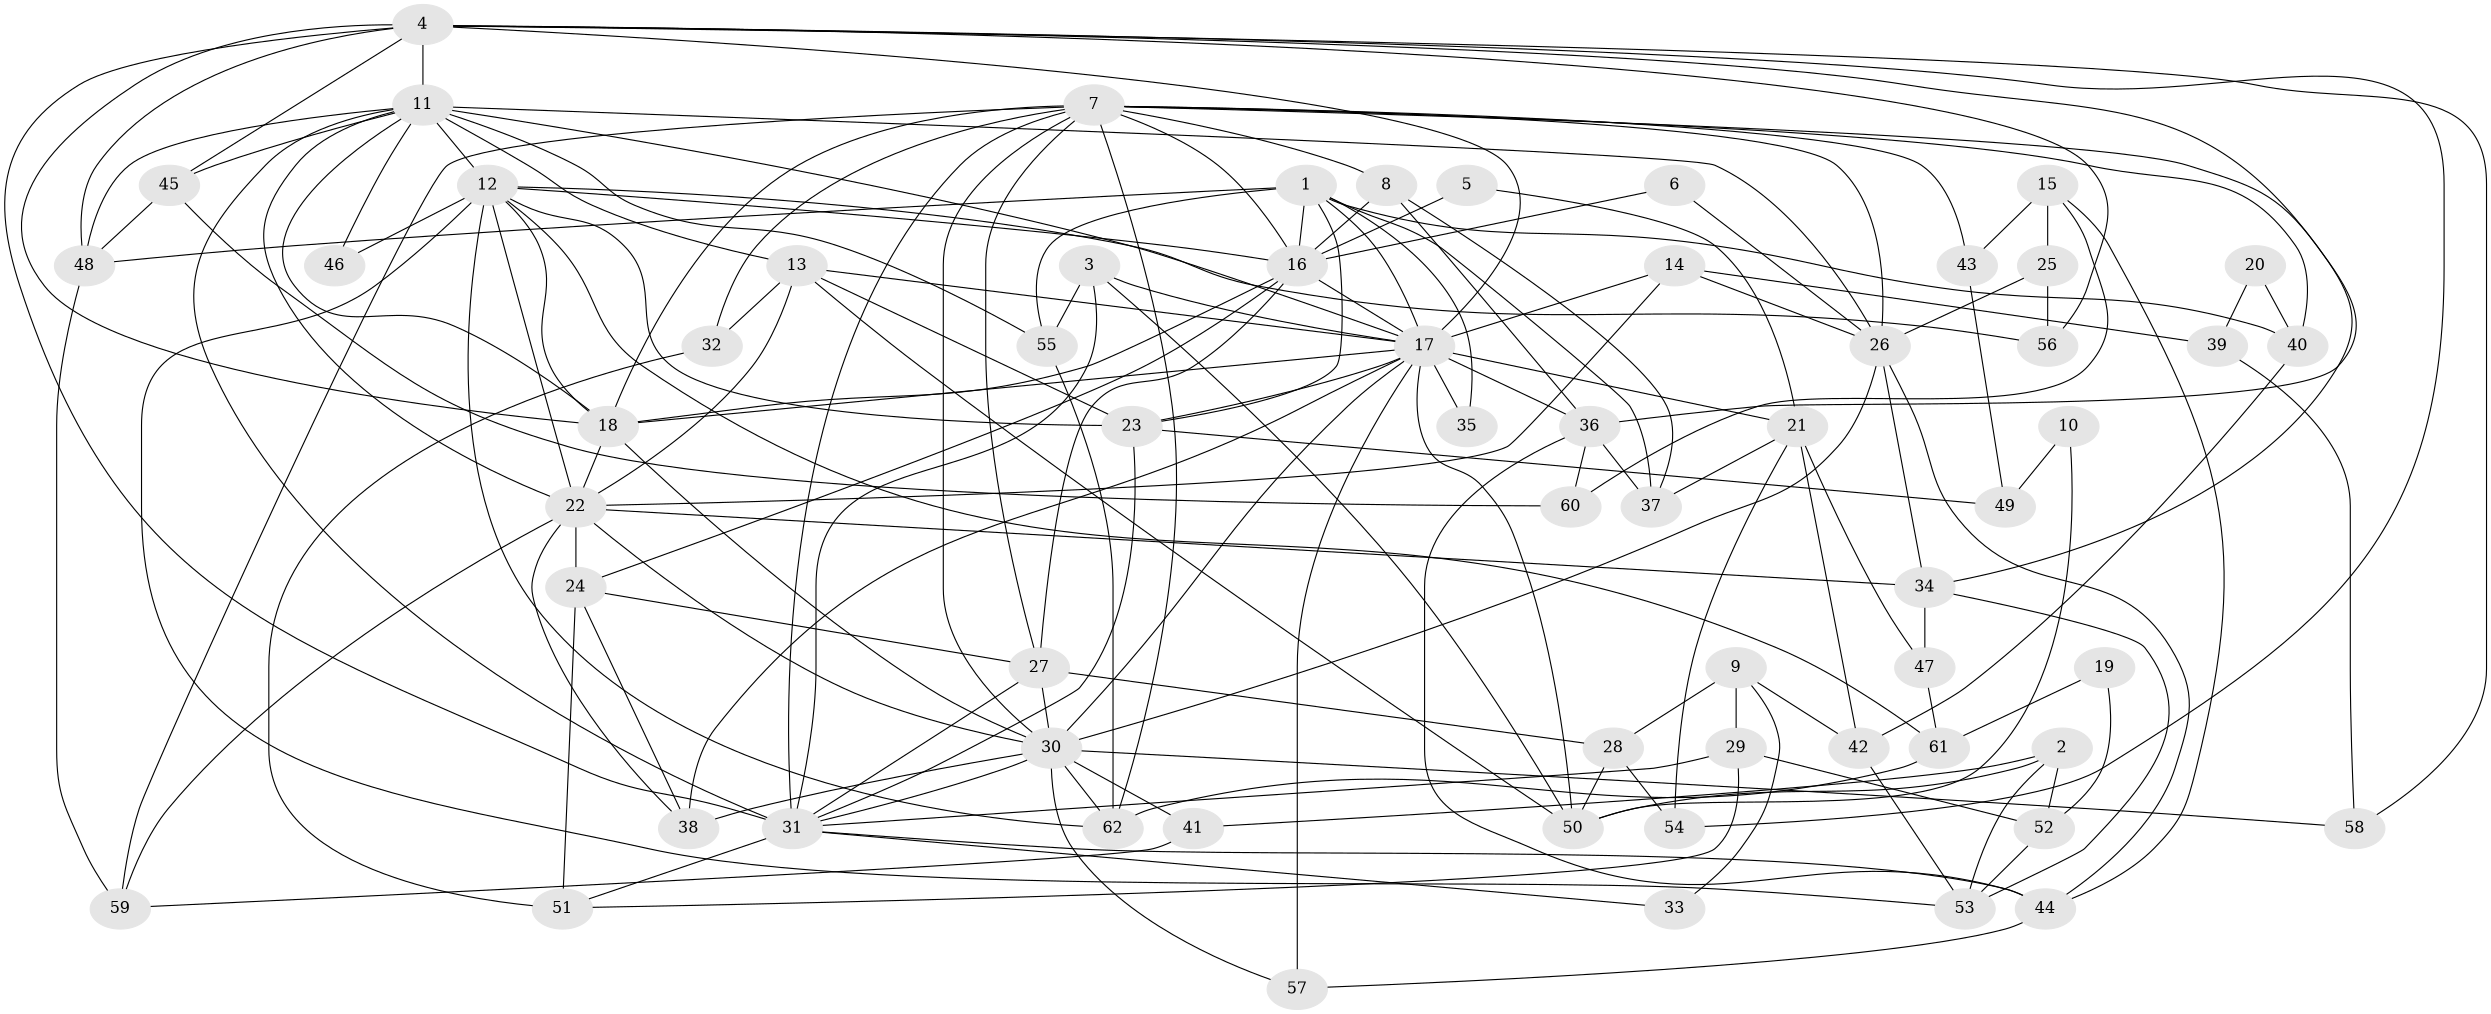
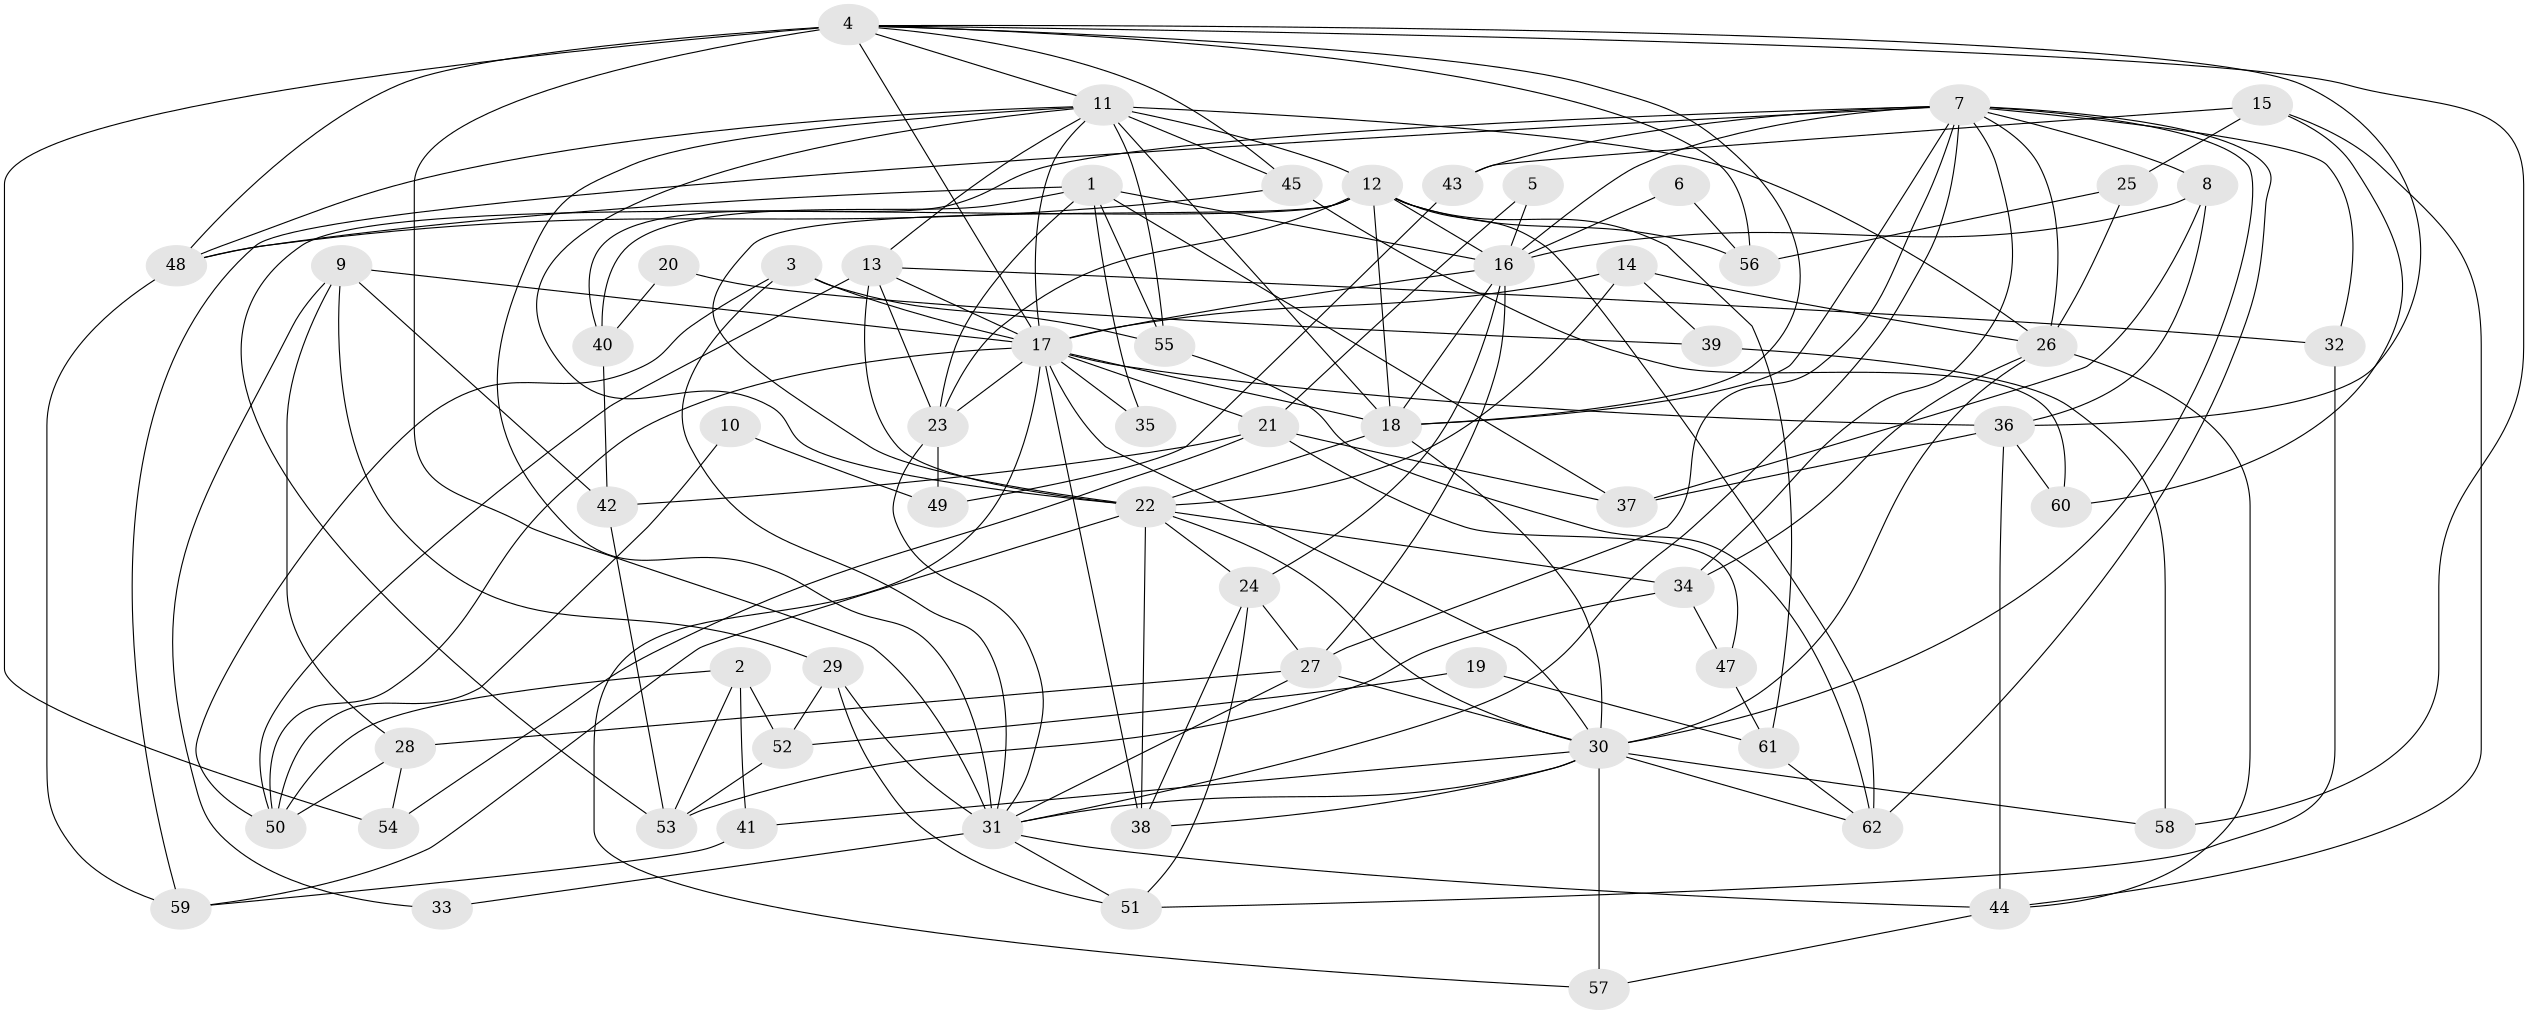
edge "1" -- "17": now "9" -- "17"
node "46": removed
edge "6" -- "26": now "6" -- "56"
